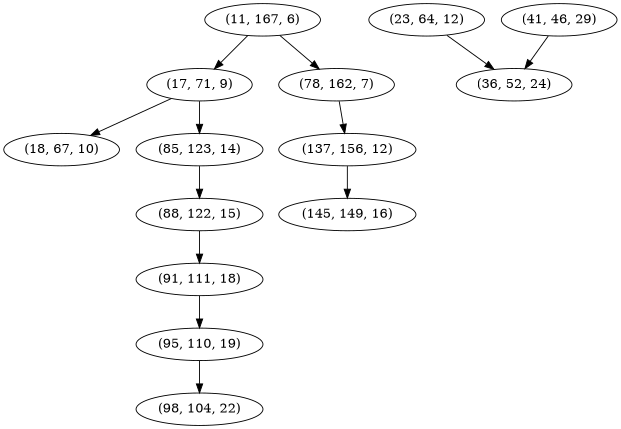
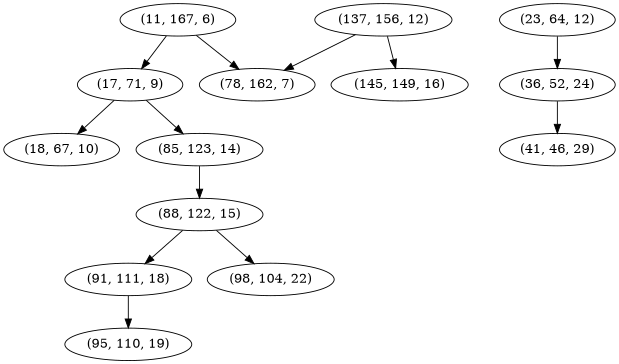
edge "(41, 46, 29)" -> "(36, 52, 24)": reversed
edge "(78, 162, 7)" -> "(137, 156, 12)": reversed
edge "(95, 110, 19)" -> "(98, 104, 22)": now "(88, 122, 15)" -> "(98, 104, 22)"
